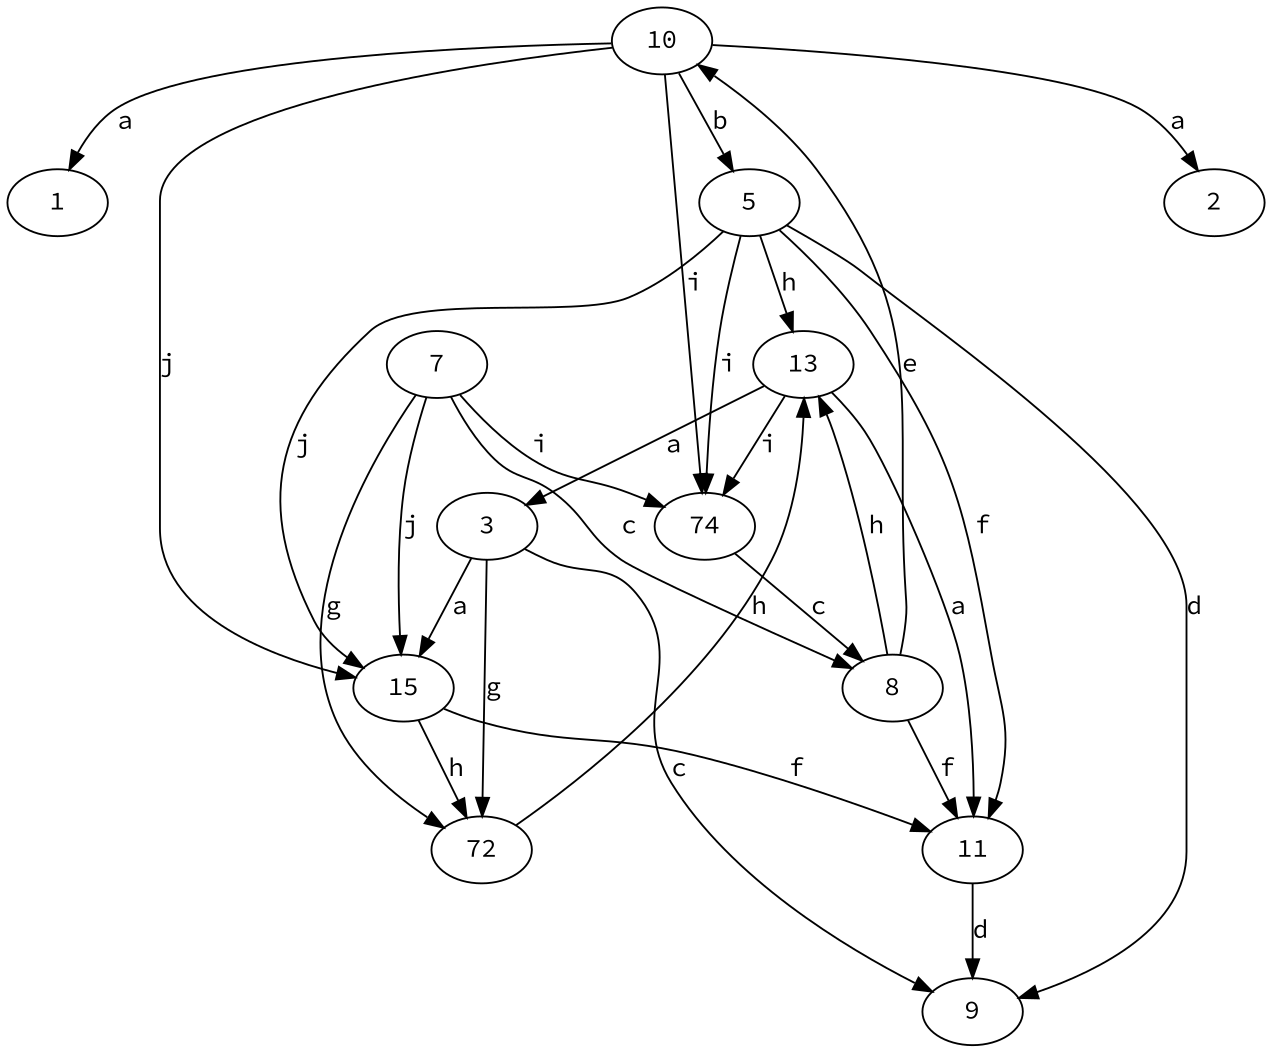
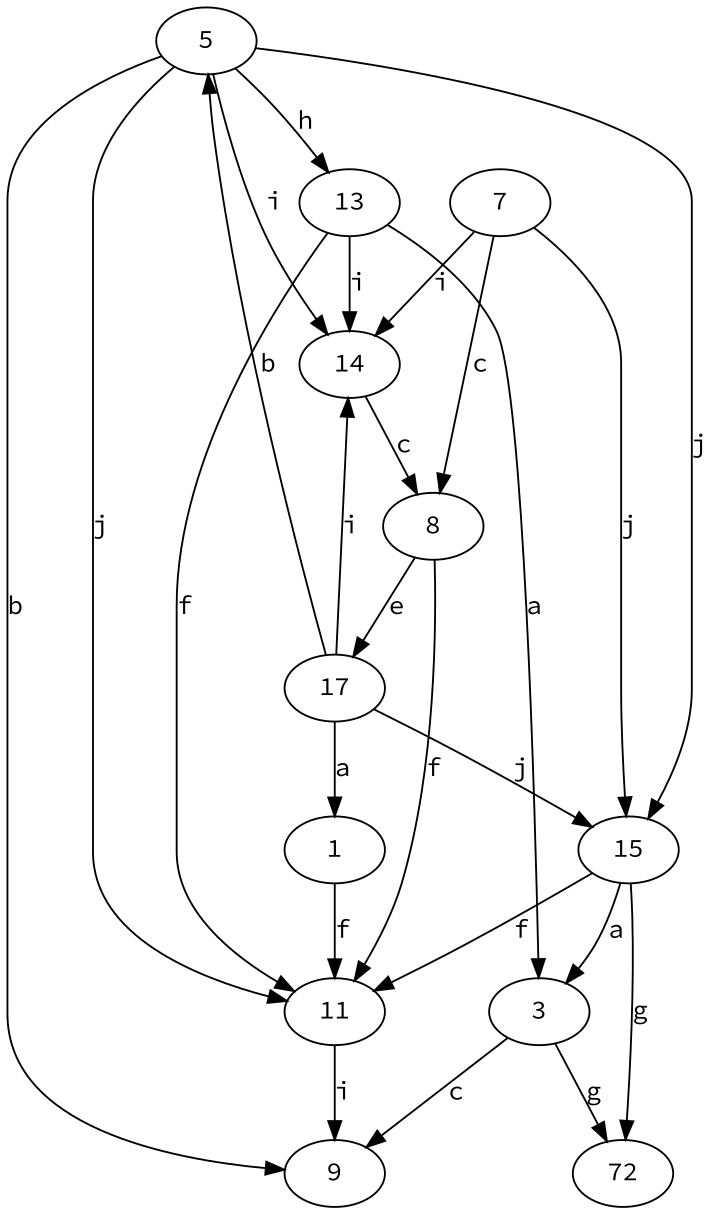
node "10": label "10" -> "17"
node "2": removed
node "74": label "74" -> "14"
edge "5" -> "11": label "f" -> "j"
edge "8" -> "13": removed, label "h"
edge "3" -> "15": reversed
edge "7" -> "72": removed, label "g"
edge "13" -> "11": label "a" -> "f"
edge "5" -> "9": label "d" -> "b"
edge "72" -> "13": removed, label "h"
edge "15" -> "72": label "h" -> "g"
edge "1" -> "11": added, label "f"
edge "11" -> "9": label "d" -> "i"
